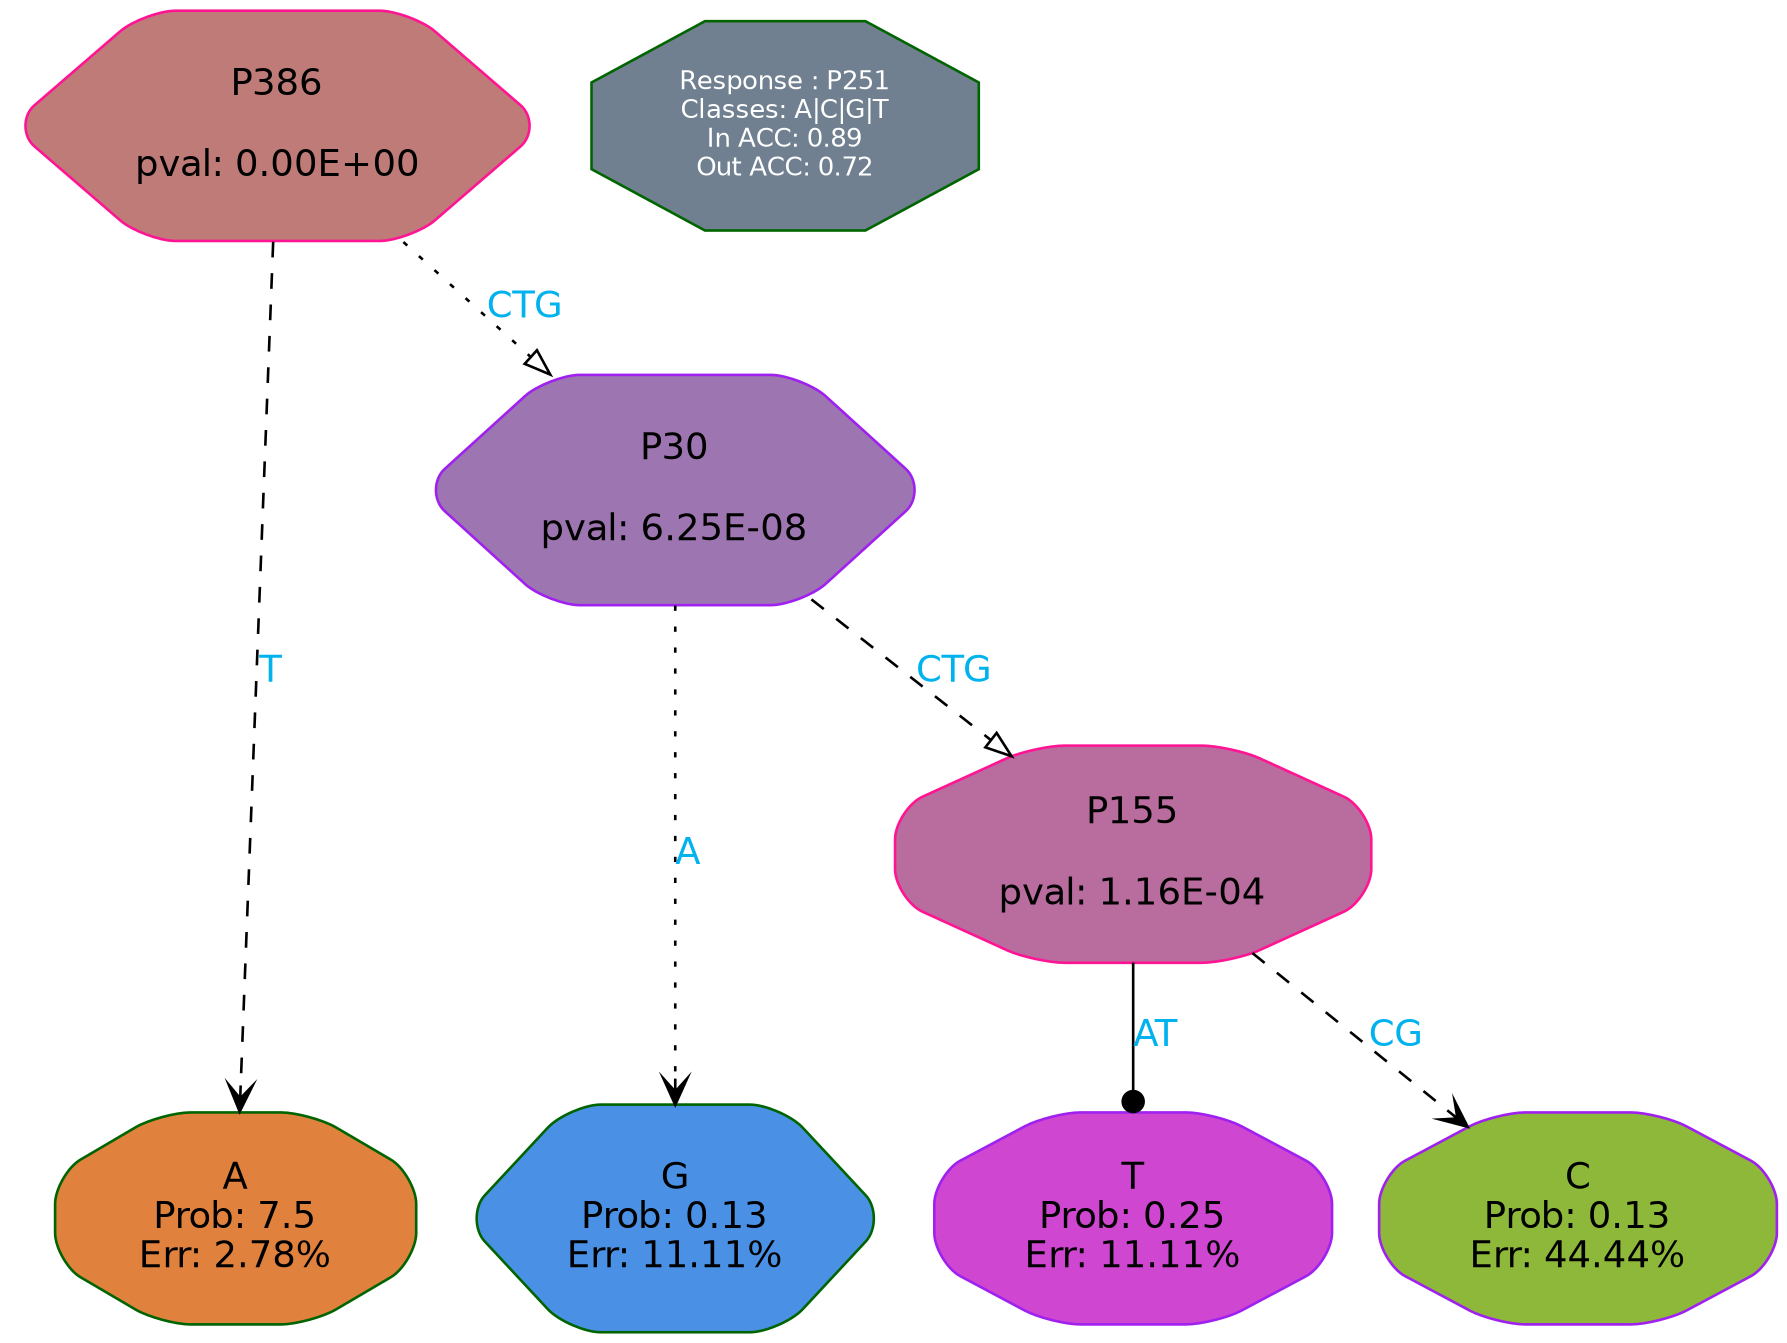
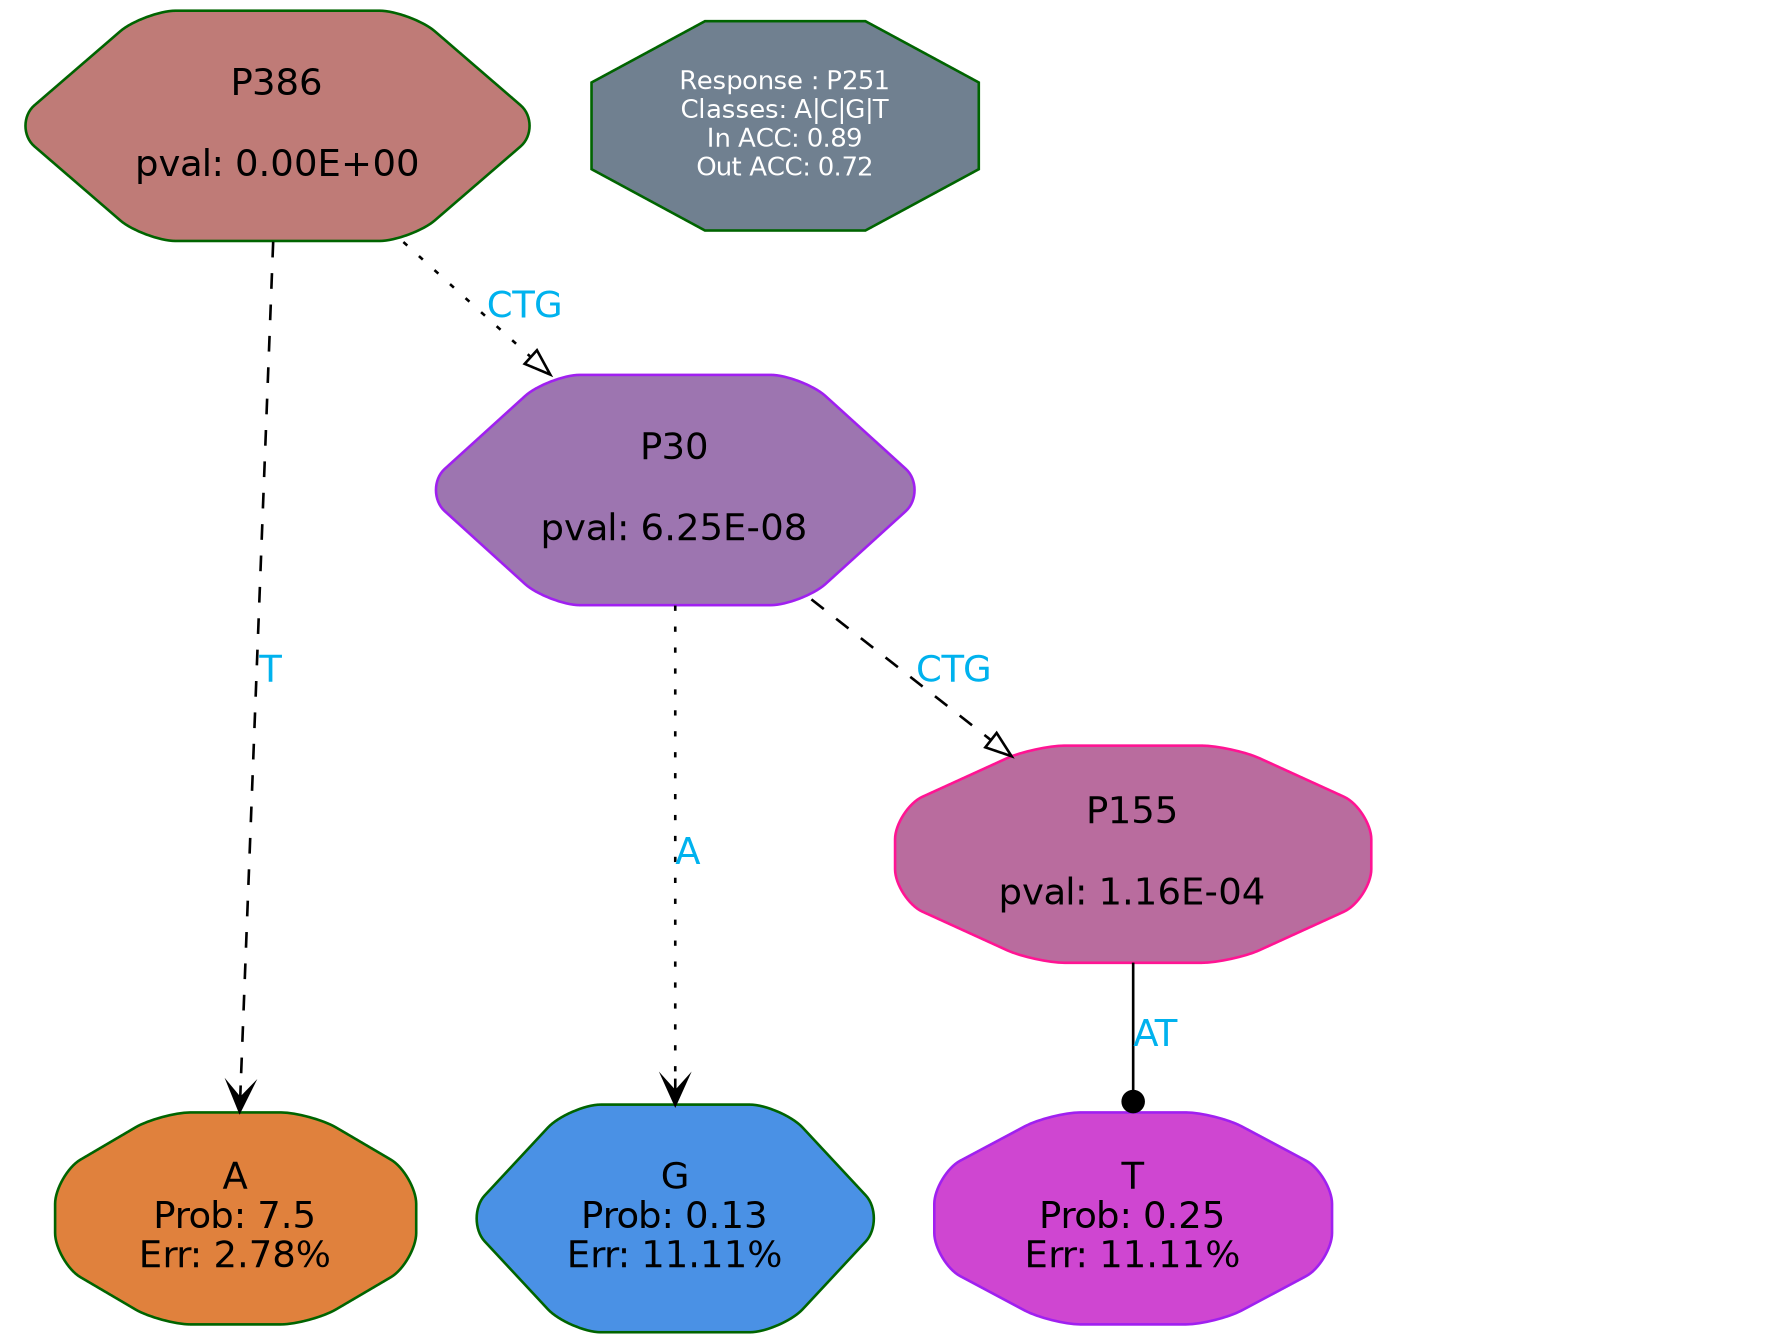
node "P386 pval: 0.00E+00": color deeppink -> darkgreen
node "C Prob: 0.13 Err: 44.44%": removed
